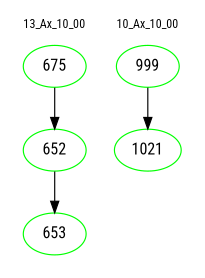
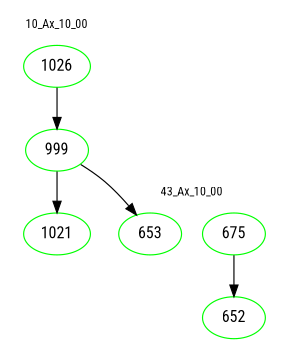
cluster "13_Ax_10_00": label "13_Ax_10_00" -> "43_Ax_10_00"
node "1026": added
edge "652" -> "653": now "999" -> "653"
